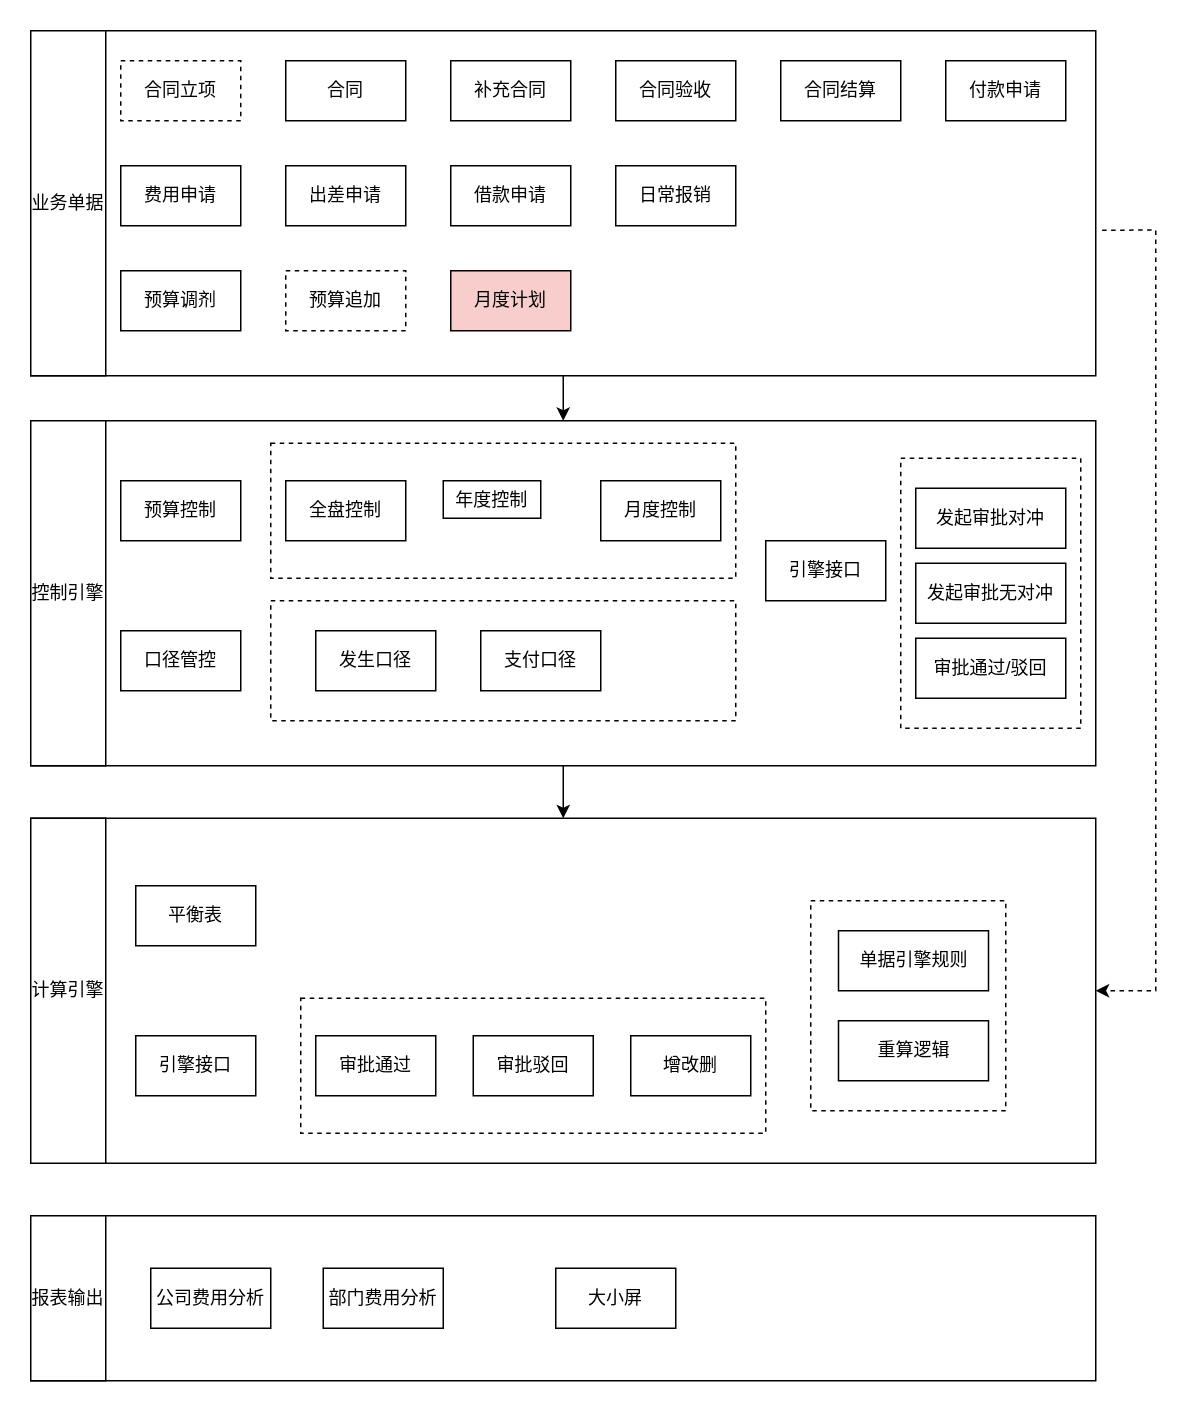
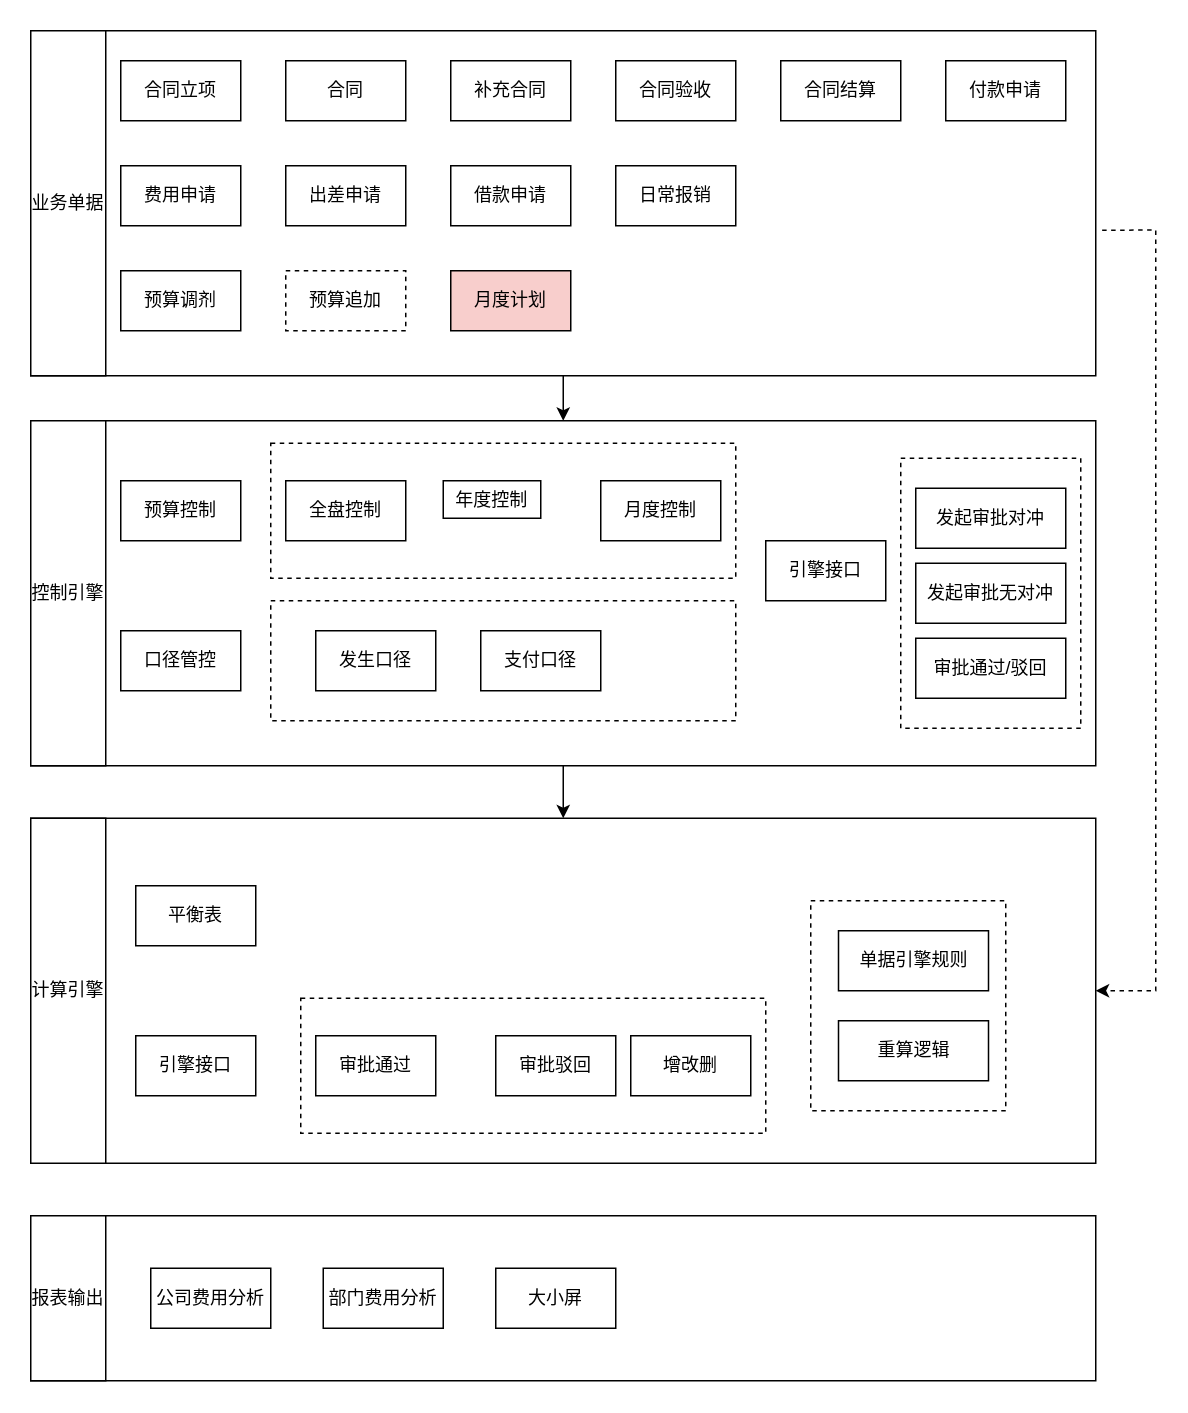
node "合同立项": style dashed -> solid
node "审批驳回": moved (533, 1066) -> (556, 1066)
node "大小屏": moved (616, 1298) -> (556, 1298)
